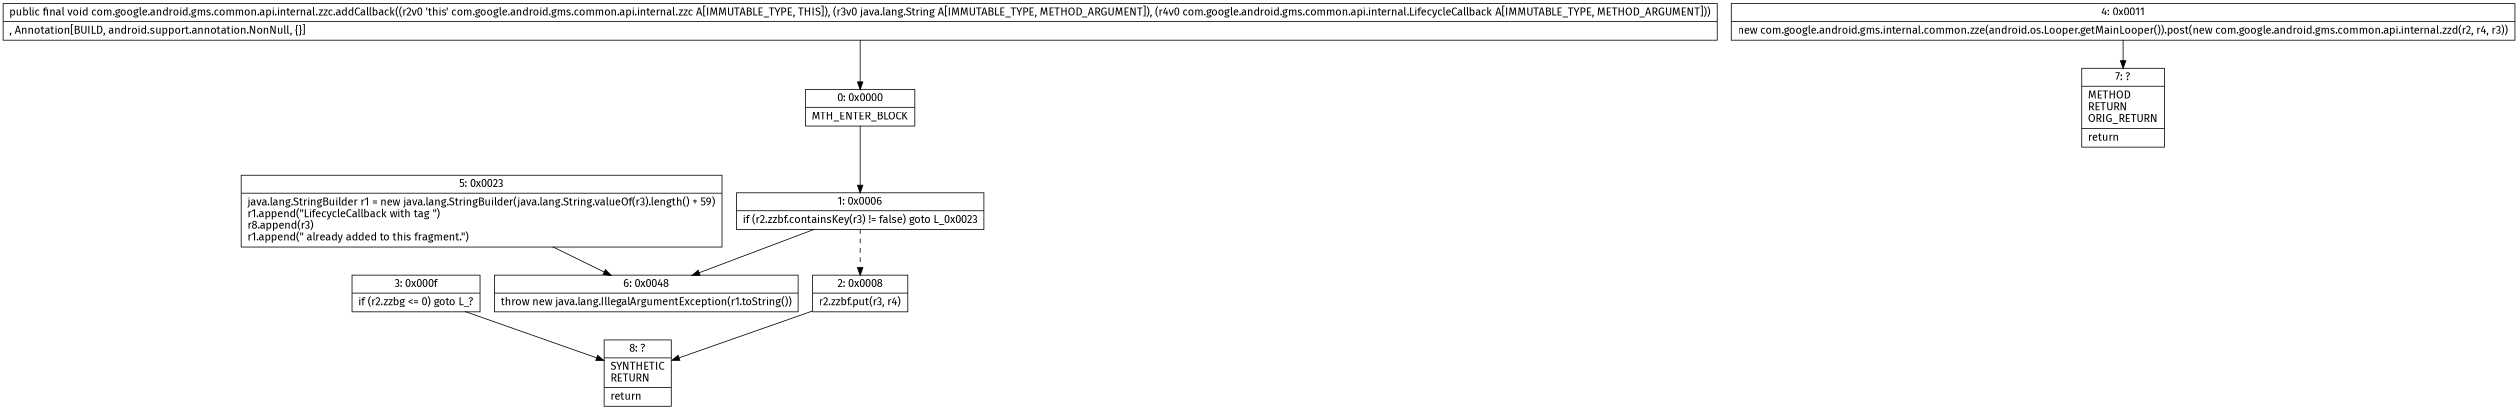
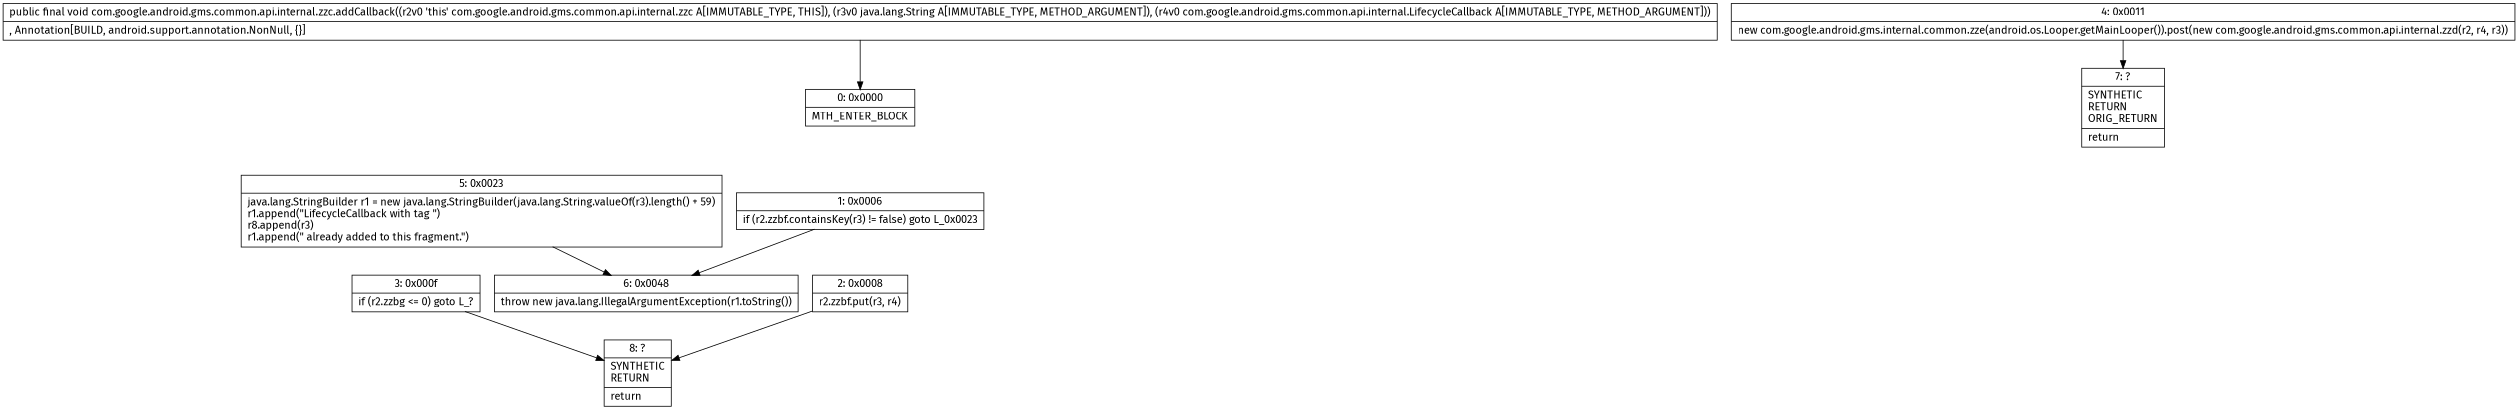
node "7: ?": text "METHOD" -> "SYNTHETIC"
edge "0: 0x0000" -> "1: 0x0006": removed
edge "1: 0x0006" -> "2: 0x0008": removed
